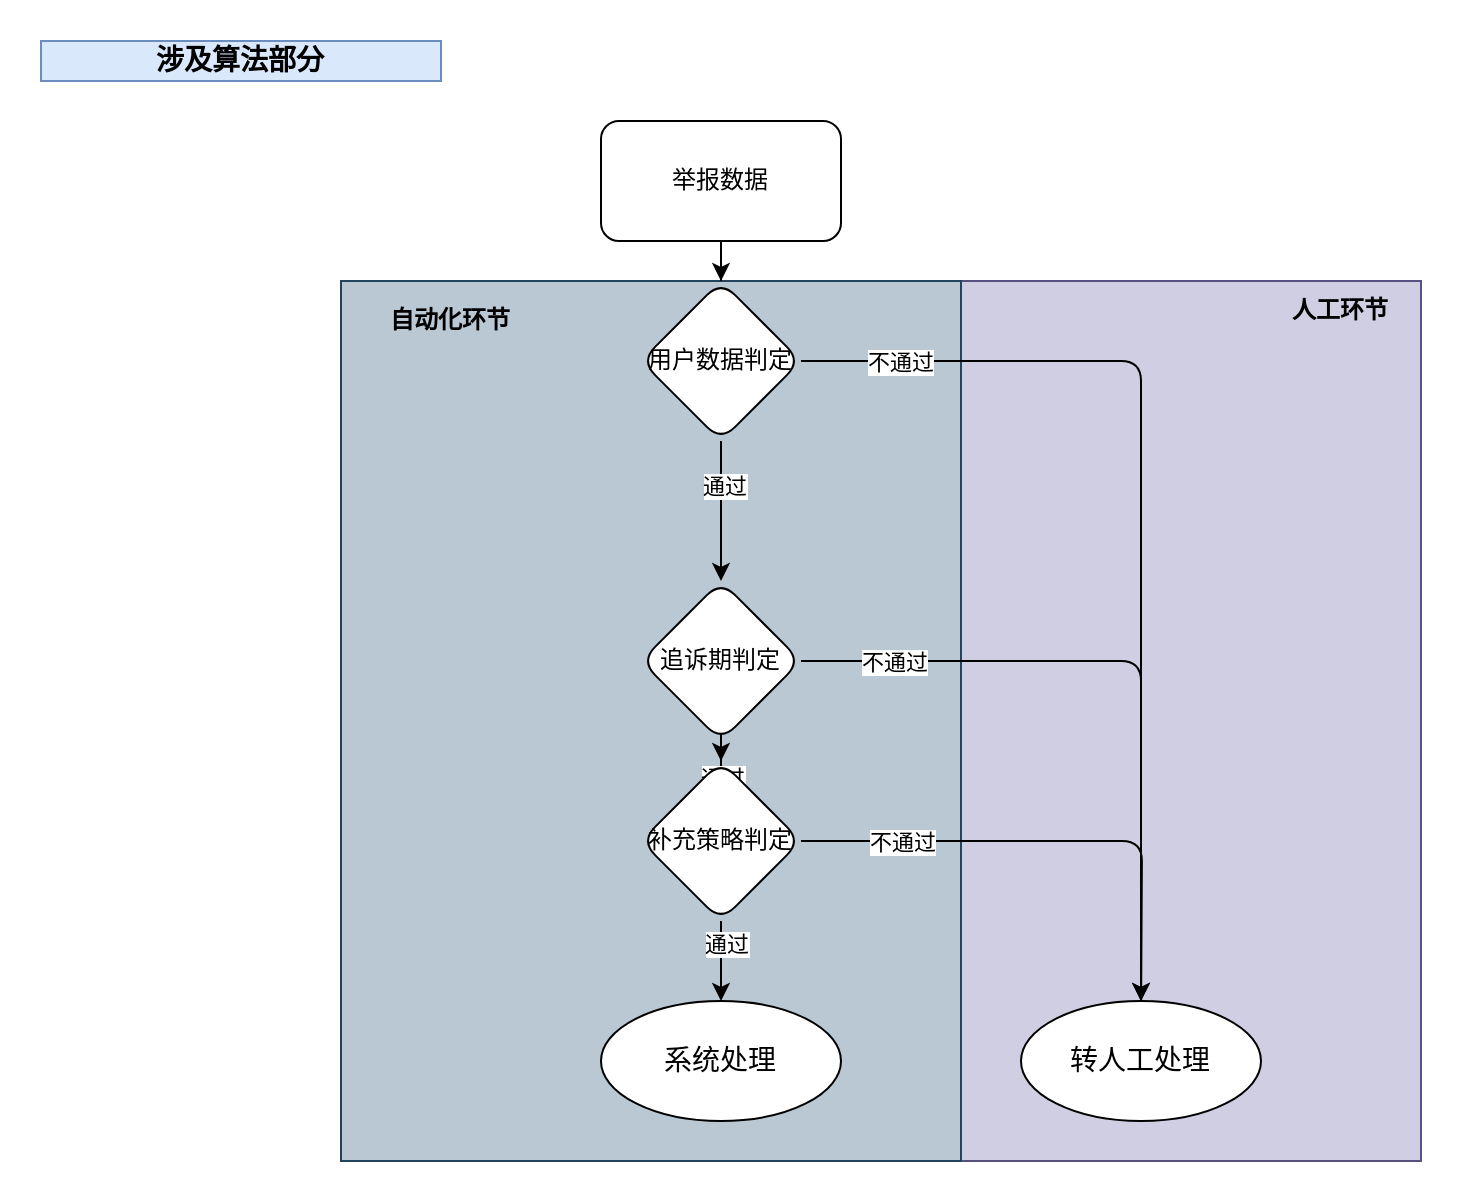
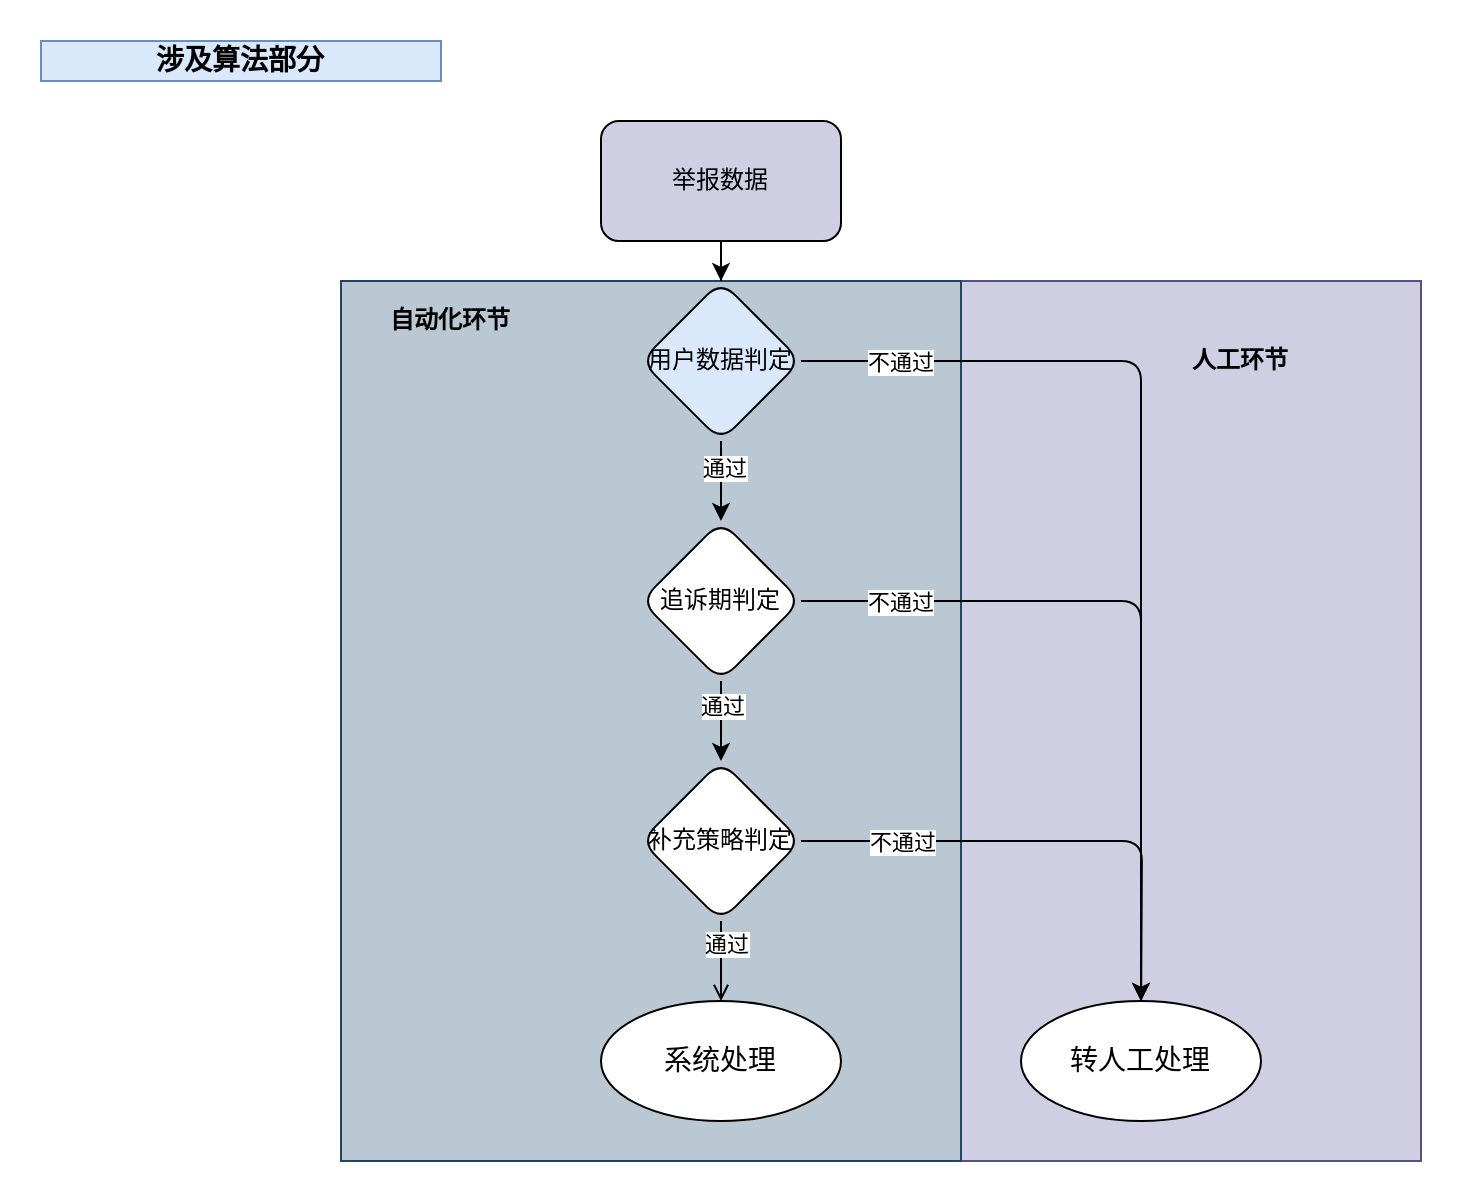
node "举报数据": fillcolor #ffffff -> #d0cee2
node "人工环节": moved (1341, 311) -> (1241, 361)
node "用户数据判定": fillcolor #ffffff -> #dae8fc
node "追诉期判定": moved (721, 661) -> (721, 601)
edge "补充策略判定" -> "系统处理": arrowhead classic -> open
